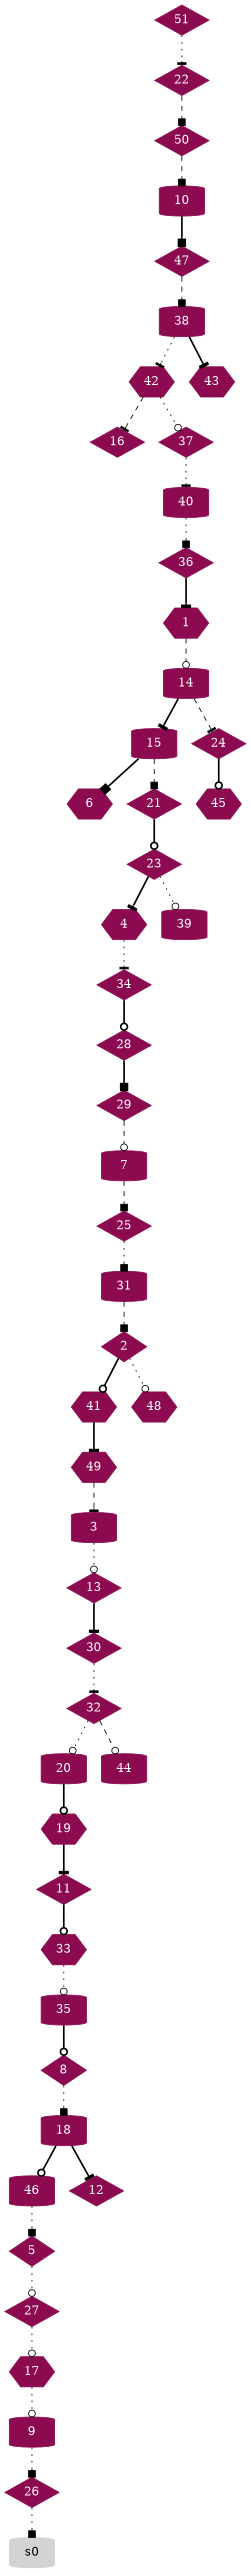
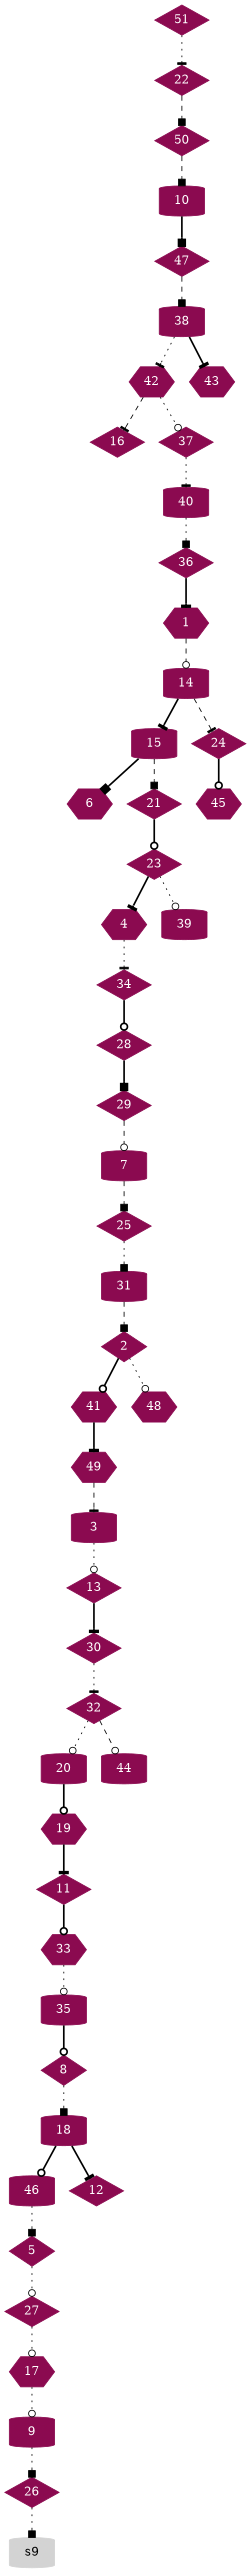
node "s0": label "s0" -> "s9"
